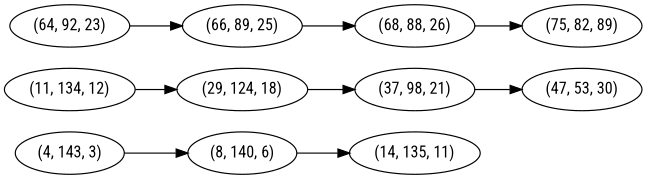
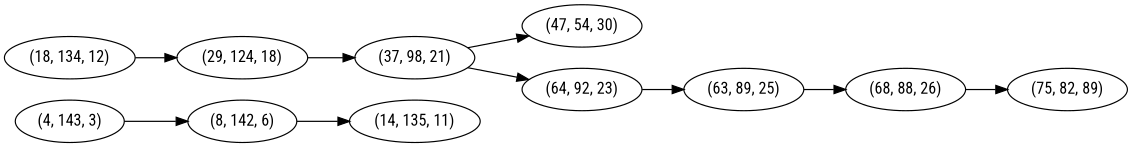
node "(66, 89, 25)": label "(66, 89, 25)" -> "(63, 89, 25)"
edge "(37, 98, 21)" -> "(64, 92, 23)": added
node "(11, 134, 12)": label "(11, 134, 12)" -> "(18, 134, 12)"
node "(47, 53, 30)": label "(47, 53, 30)" -> "(47, 54, 30)"
node "(8, 140, 6)": label "(8, 140, 6)" -> "(8, 142, 6)"
